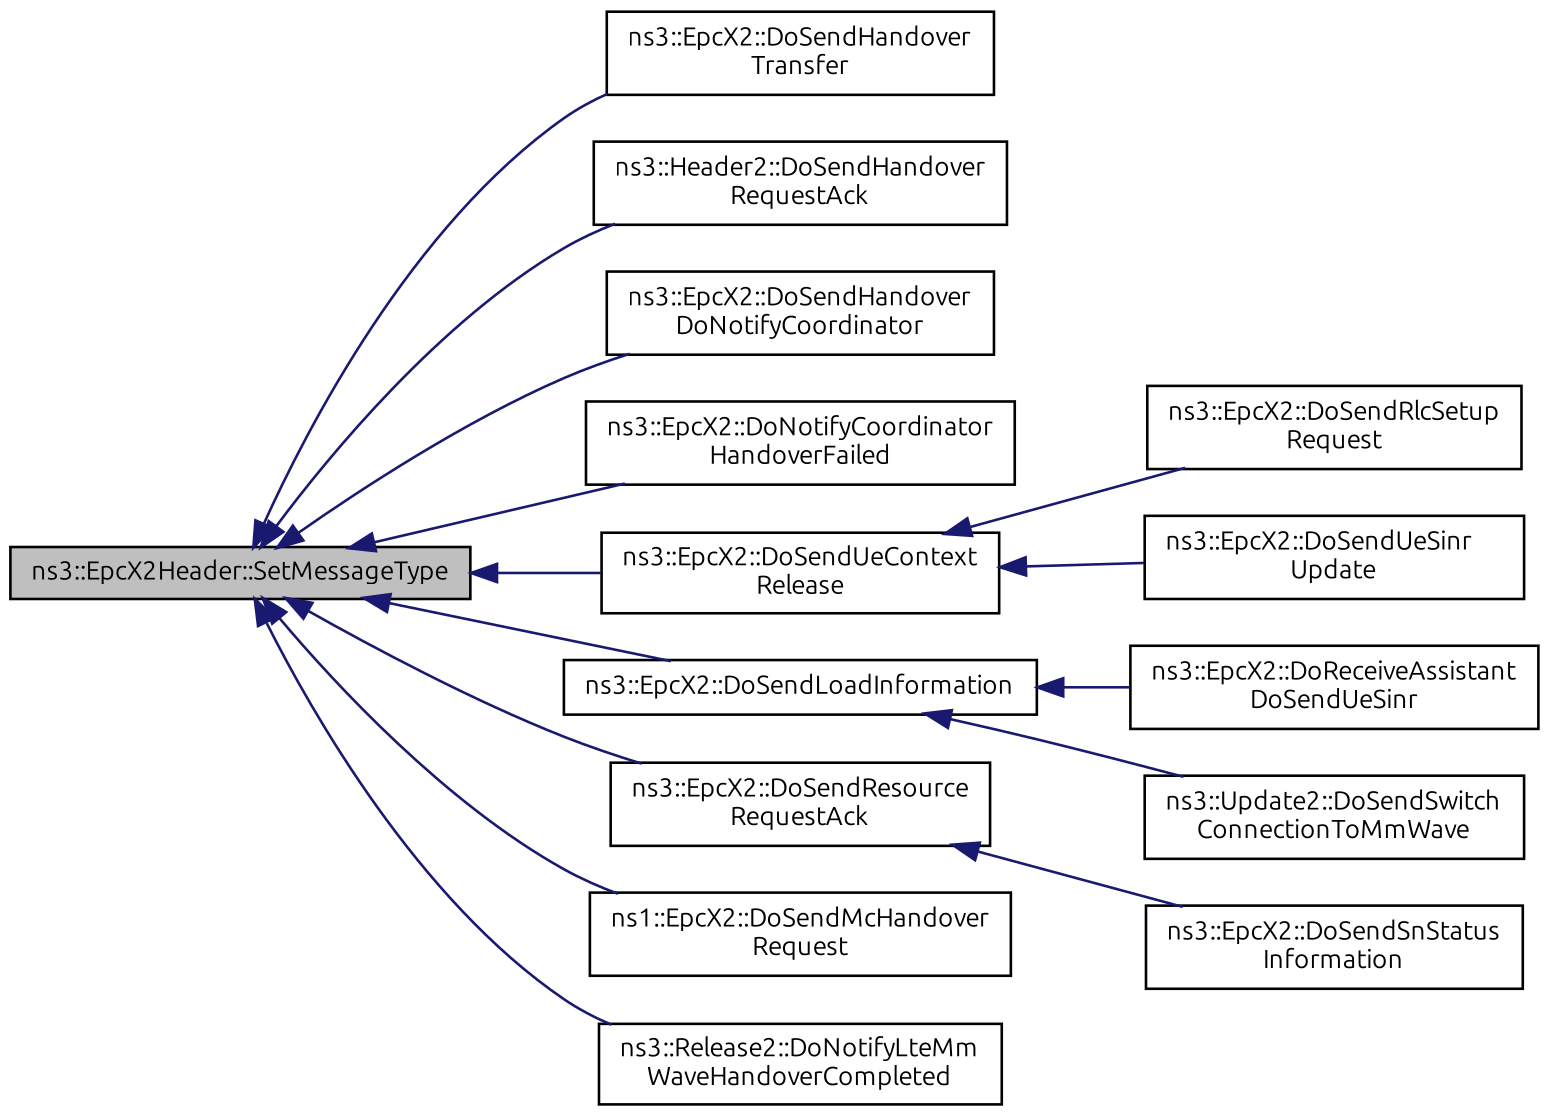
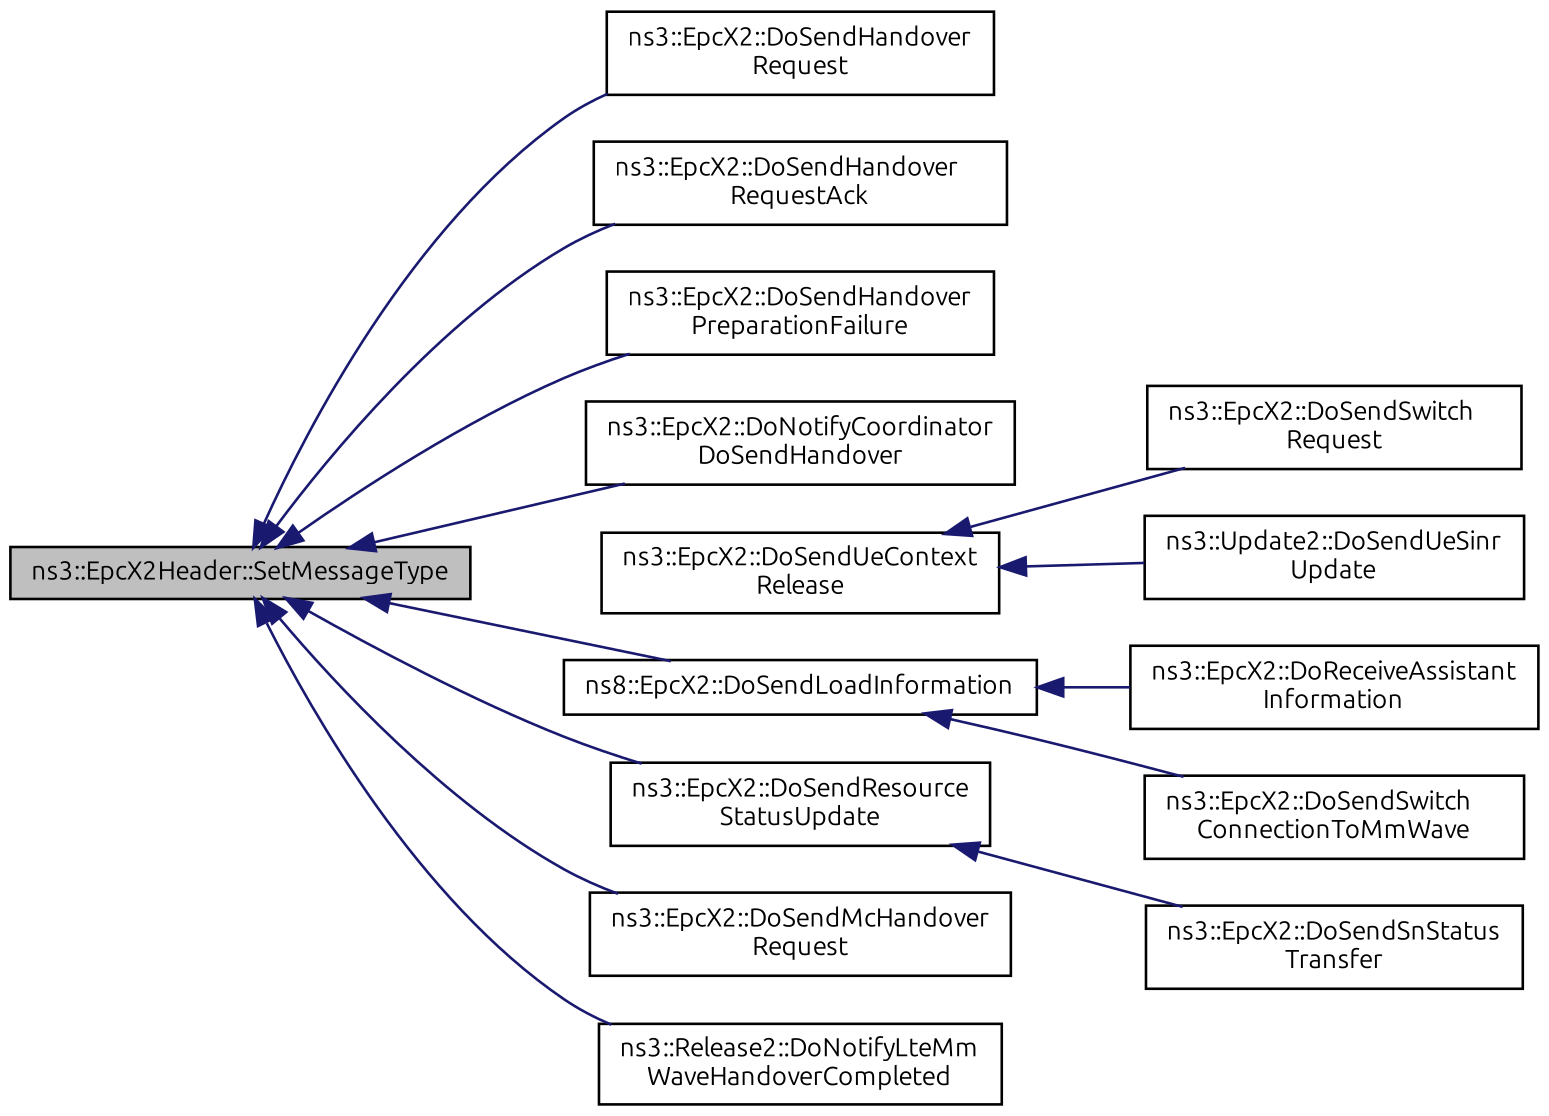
node "ns3::EpcX2::DoSendHandover Transfer": label "ns3::EpcX2::DoSendHandover Transfer" -> "ns3::EpcX2::DoSendHandover Request"
node "ns3::Header2::DoSendHandover RequestAck": label "ns3::Header2::DoSendHandover RequestAck" -> "ns3::EpcX2::DoSendHandover RequestAck"
node "ns3::EpcX2::DoSendHandover DoNotifyCoordinator": label "ns3::EpcX2::DoSendHandover DoNotifyCoordinator" -> "ns3::EpcX2::DoSendHandover PreparationFailure"
node "ns3::EpcX2::DoSendRlcSetup Request": label "ns3::EpcX2::DoSendRlcSetup Request" -> "ns3::EpcX2::DoSendSwitch Request"
node "ns3::EpcX2::DoNotifyCoordinator HandoverFailed": label "ns3::EpcX2::DoNotifyCoordinator HandoverFailed" -> "ns3::EpcX2::DoNotifyCoordinator DoSendHandover"
node "ns3::EpcX2::DoSendUeSinr Update": label "ns3::EpcX2::DoSendUeSinr Update" -> "ns3::Update2::DoSendUeSinr Update"
edge "ns3::EpcX2::DoSendUeContext Release" -> "ns3::EpcX2Header::SetMessageType": removed
node "ns3::EpcX2::DoSendLoadInformation": label "ns3::EpcX2::DoSendLoadInformation" -> "ns8::EpcX2::DoSendLoadInformation"
node "ns3::EpcX2::DoReceiveAssistant DoSendUeSinr": label "ns3::EpcX2::DoReceiveAssistant DoSendUeSinr" -> "ns3::EpcX2::DoReceiveAssistant Information"
node "ns3::EpcX2::DoSendResource RequestAck": label "ns3::EpcX2::DoSendResource RequestAck" -> "ns3::EpcX2::DoSendResource StatusUpdate"
node "ns3::Update2::DoSendSwitch ConnectionToMmWave": label "ns3::Update2::DoSendSwitch ConnectionToMmWave" -> "ns3::EpcX2::DoSendSwitch ConnectionToMmWave"
node "ns1::EpcX2::DoSendMcHandover Request": label "ns1::EpcX2::DoSendMcHandover Request" -> "ns3::EpcX2::DoSendMcHandover Request"
node "ns3::EpcX2::DoSendSnStatus Information": label "ns3::EpcX2::DoSendSnStatus Information" -> "ns3::EpcX2::DoSendSnStatus Transfer"
